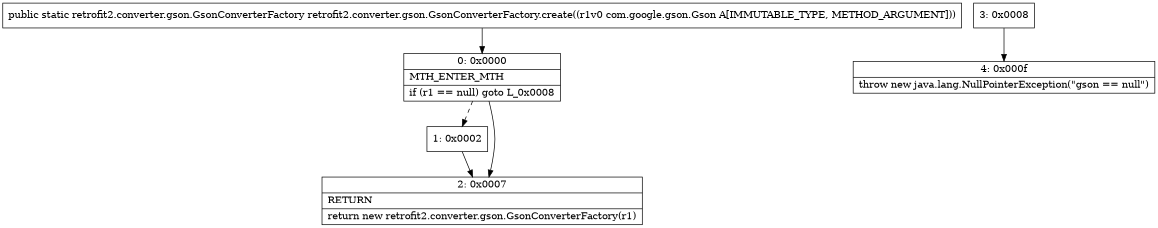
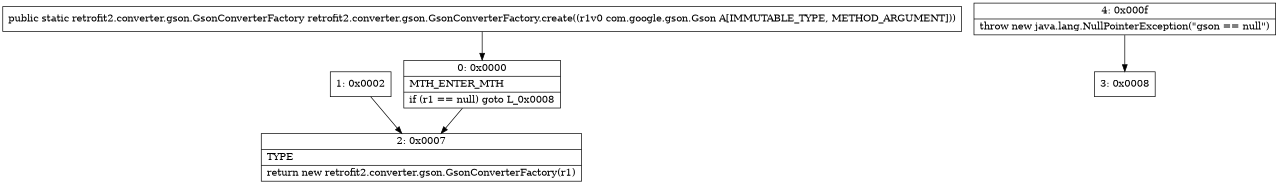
edge "3: 0x0008" -> "4: 0x000f": reversed
edge "0: 0x0000" -> "1: 0x0002": removed
node "2: 0x0007": text "RETURN" -> "TYPE"
